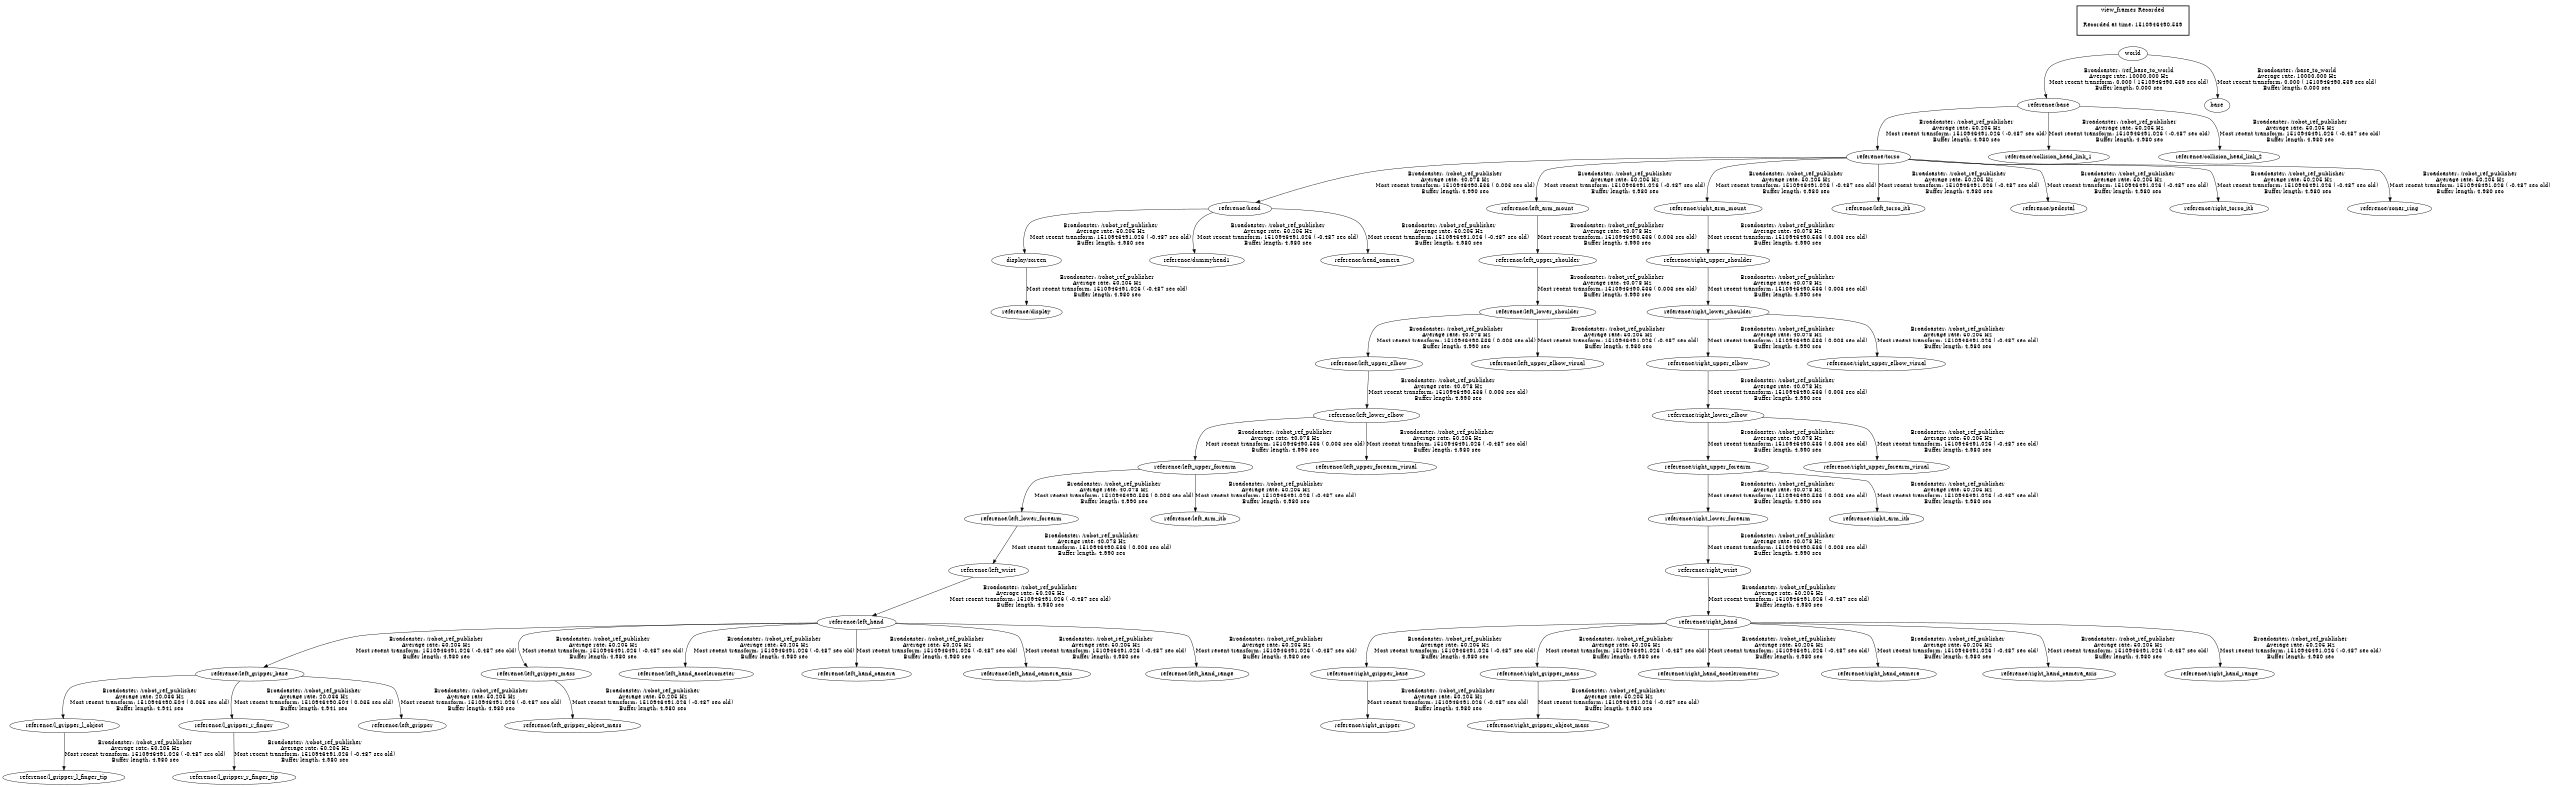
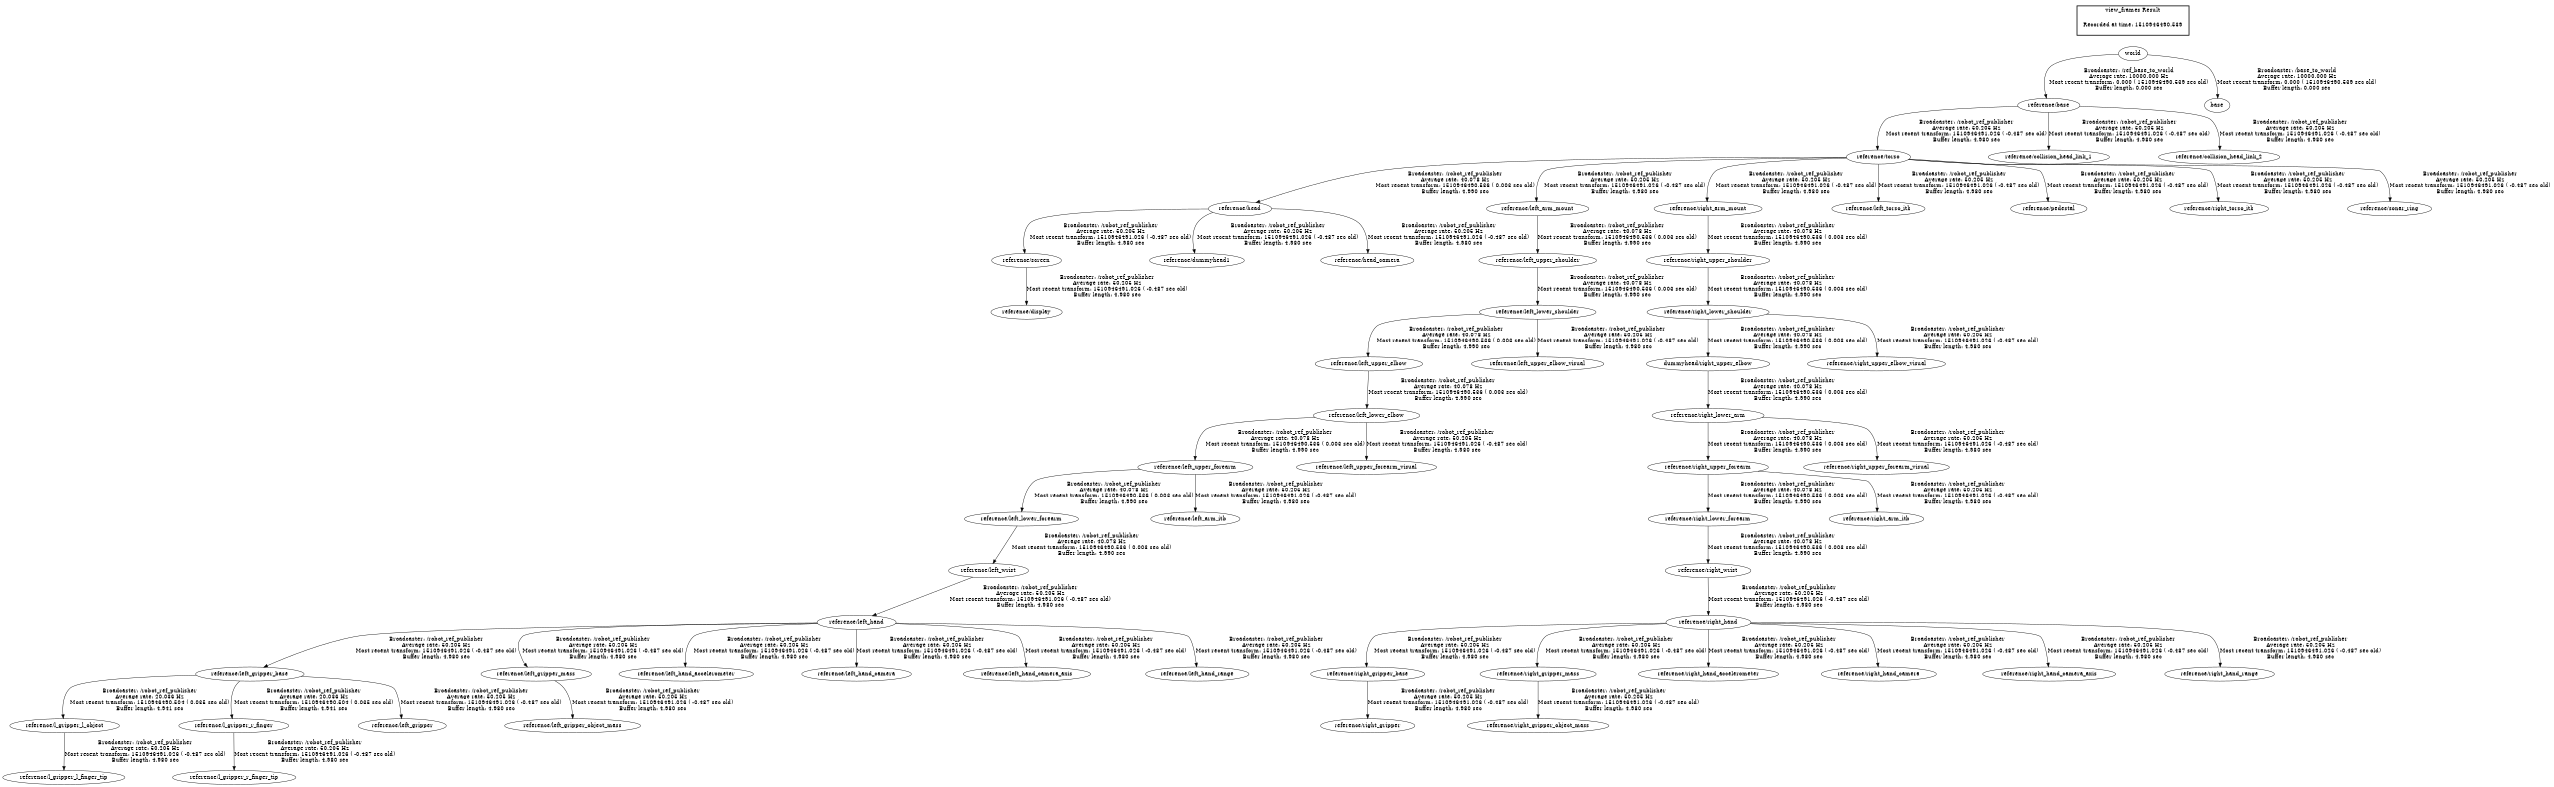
cluster "view_frames Recorded": label "view_frames Recorded" -> "view_frames Result"
node "display/screen": label "display/screen" -> "reference/screen"
node "reference/right_upper_elbow": label "reference/right_upper_elbow" -> "dummyhead/right_upper_elbow"
node "reference/right_lower_elbow": label "reference/right_lower_elbow" -> "reference/right_lower_arm"
